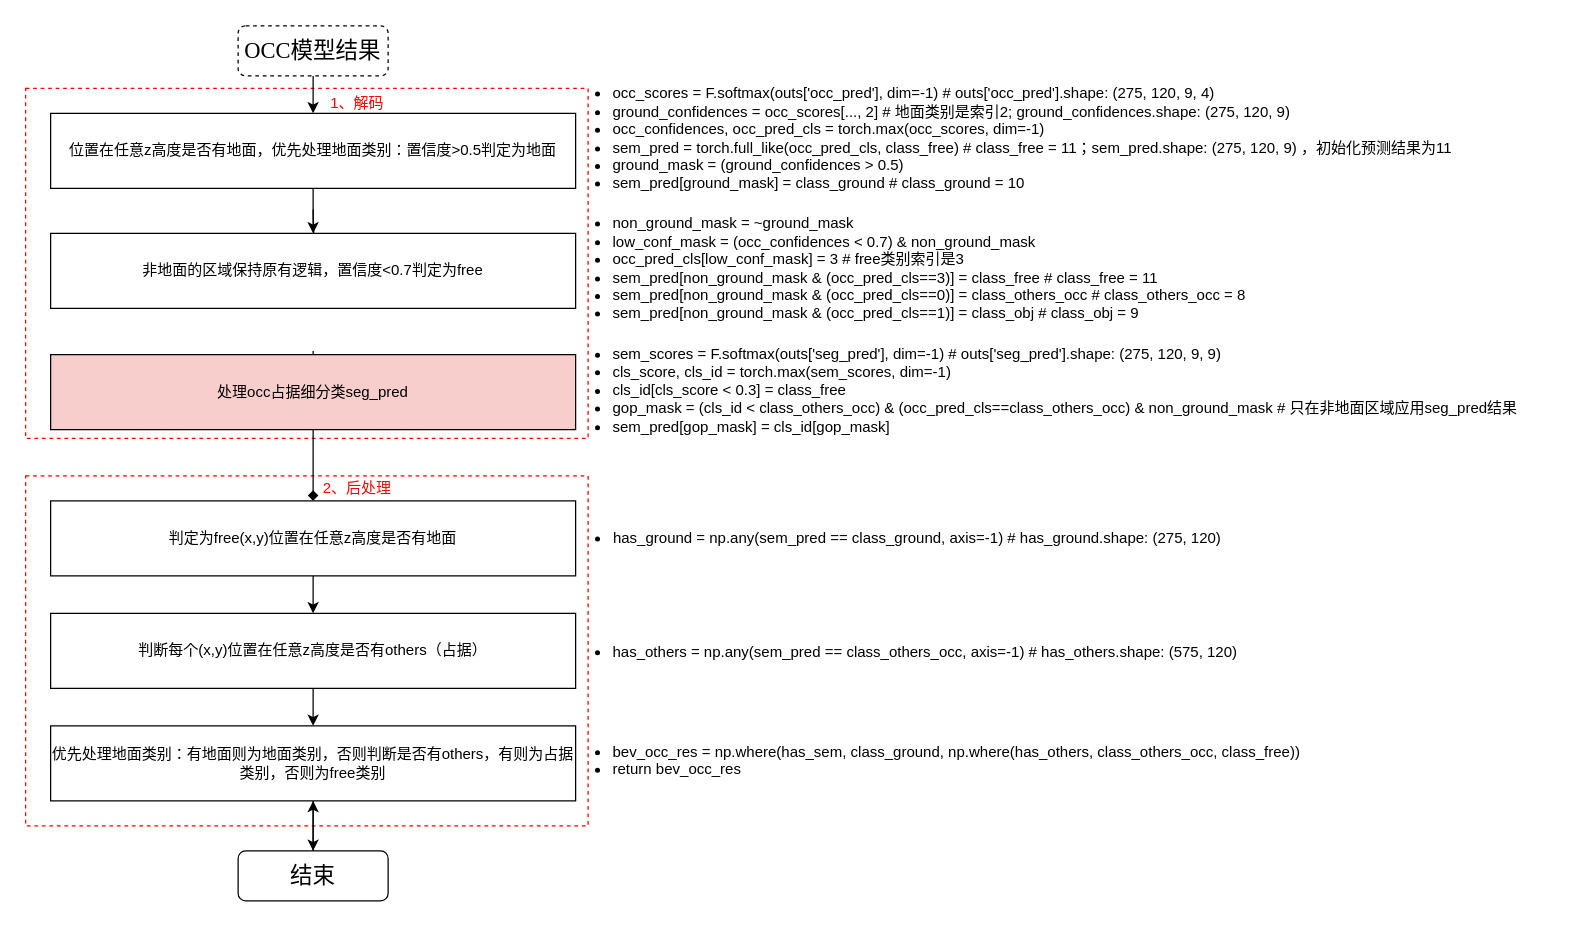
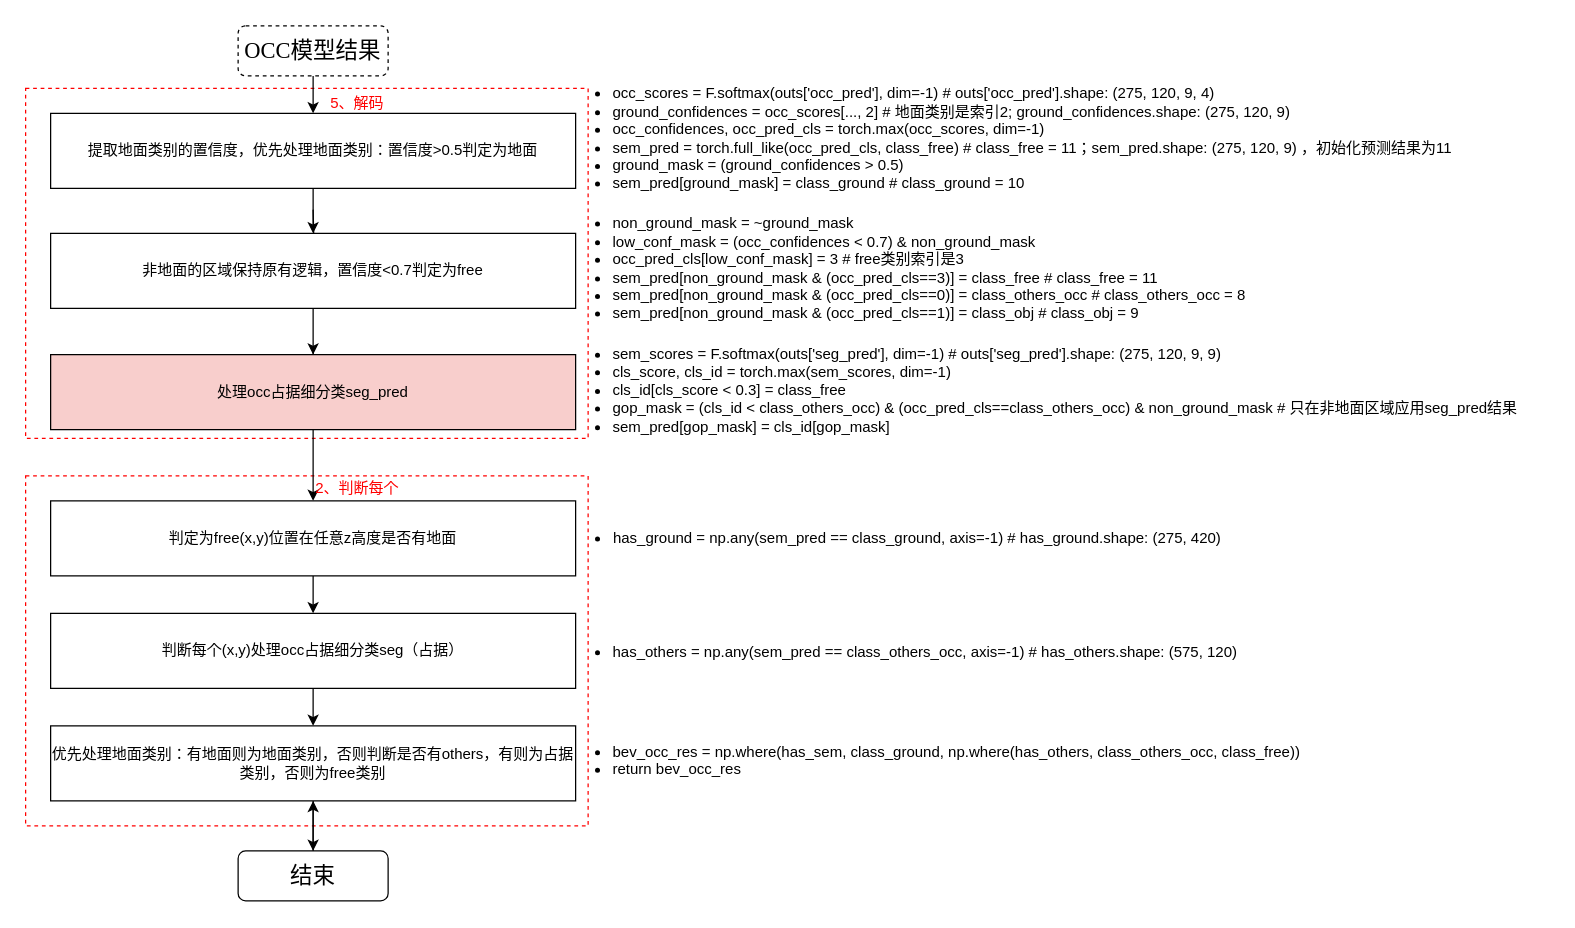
node "1、解码": label "1、解码" -> "5、解码"
node "位置在任意z高度是否有地面，优先处理地面类别：置信度>0.5判定为地面": label "位置在任意z高度是否有地面，优先处理地面类别：置信度>0.5判定为地面" -> "提取地面类别的置信度，优先处理地面类别：置信度>0.5判定为地面"
edge "非地面的区域保持原有逻辑，置信度<0.7判定为free" -> "处理occ占据细分类seg_pred": added
node "2、后处理": label "2、后处理" -> "2、判断每个"
edge "处理occ占据细分类seg_pred" -> "判定为free(x,y)位置在任意z高度是否有地面": arrowhead diamond -> classic
node "has_ground = np.any(sem_pred == class_ground, axis=-1) # has_ground.shape: (275, 120)": label "has_ground = np.any(sem_pred == class_ground, axis=-1) # has_ground.shape: (275, 120)" -> "has_ground = np.any(sem_pred == class_ground, axis=-1) # has_ground.shape: (275, 420)"
node "判断每个(x,y)位置在任意z高度是否有others（占据）": label "判断每个(x,y)位置在任意z高度是否有others（占据）" -> "判断每个(x,y)处理occ占据细分类seg（占据）"
